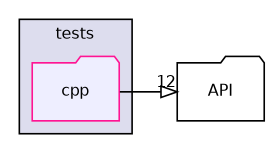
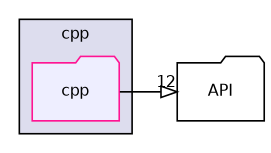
cluster "tests": label "tests" -> "cpp"
